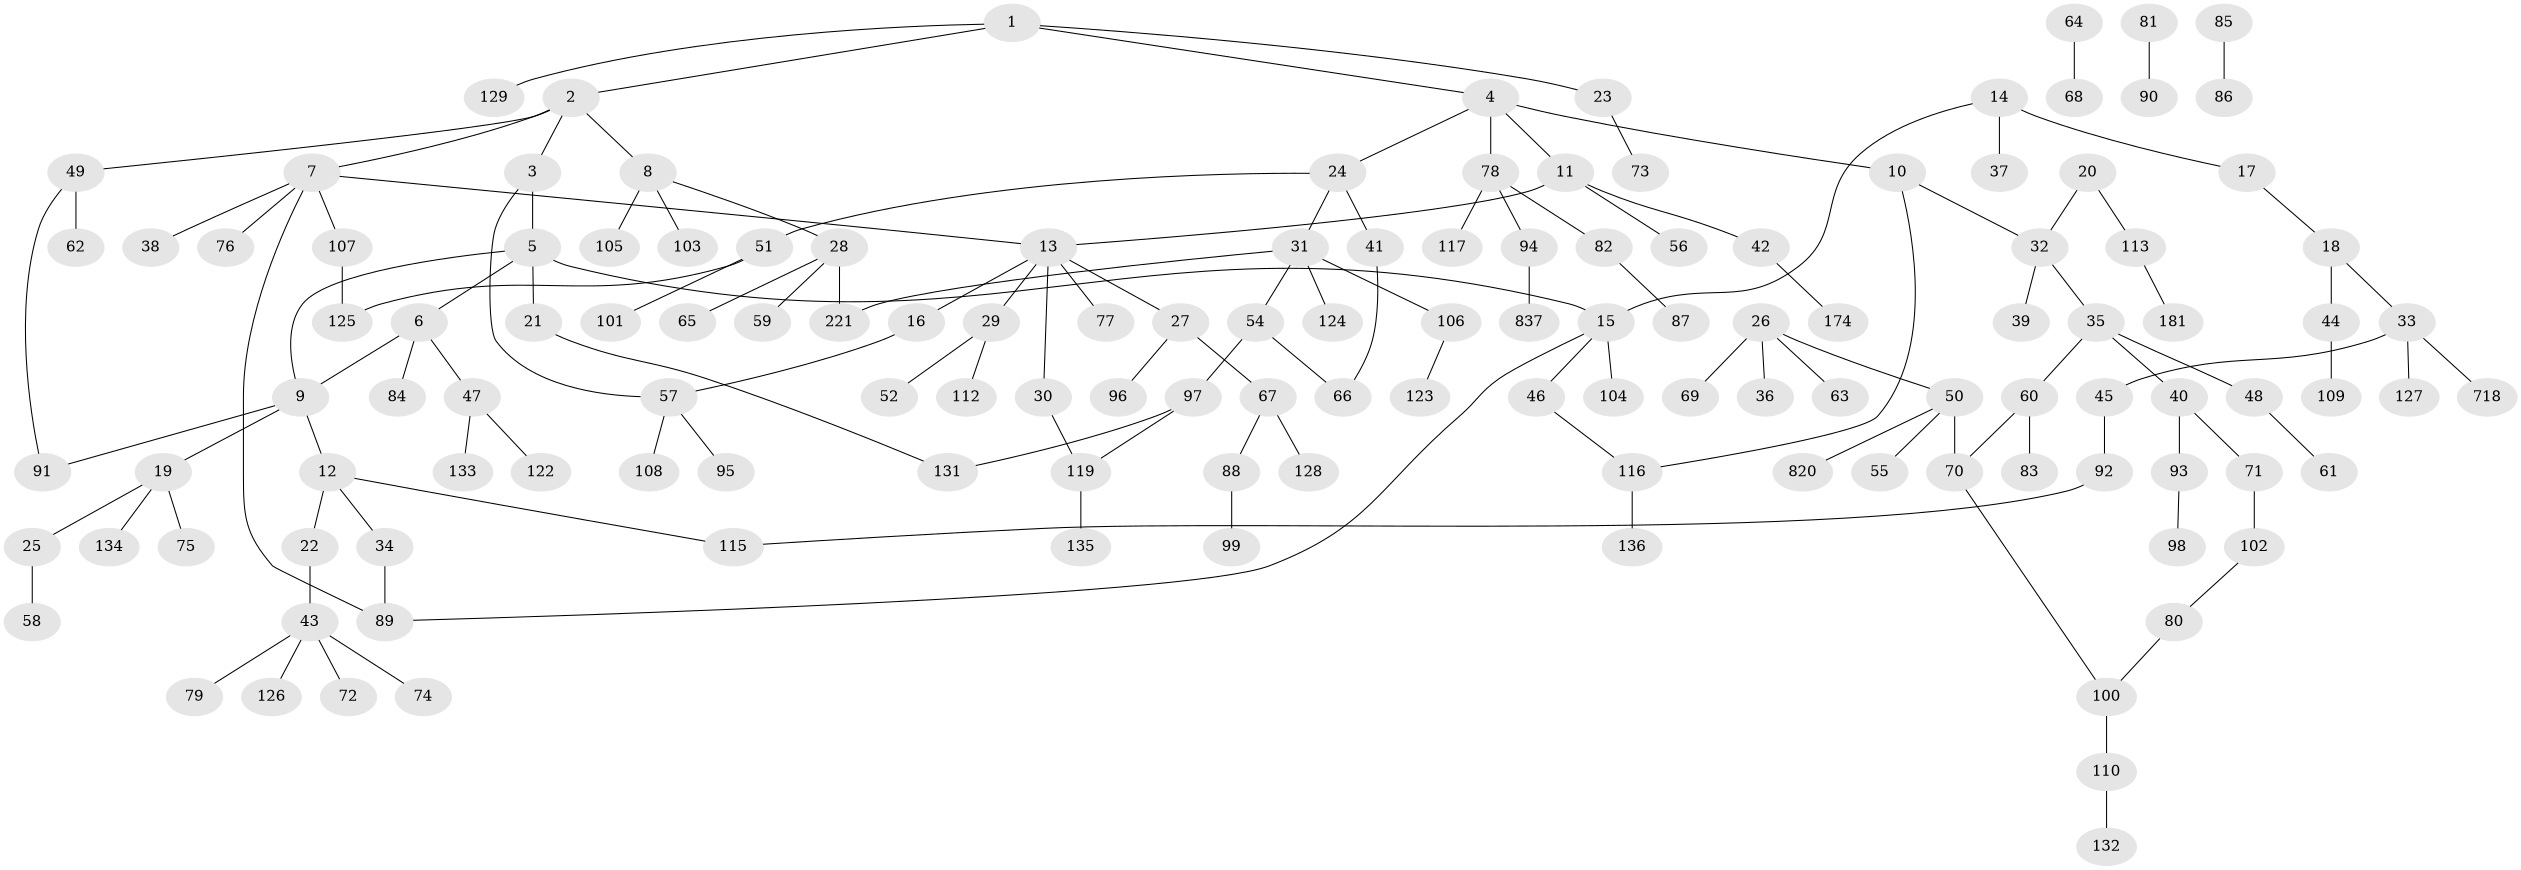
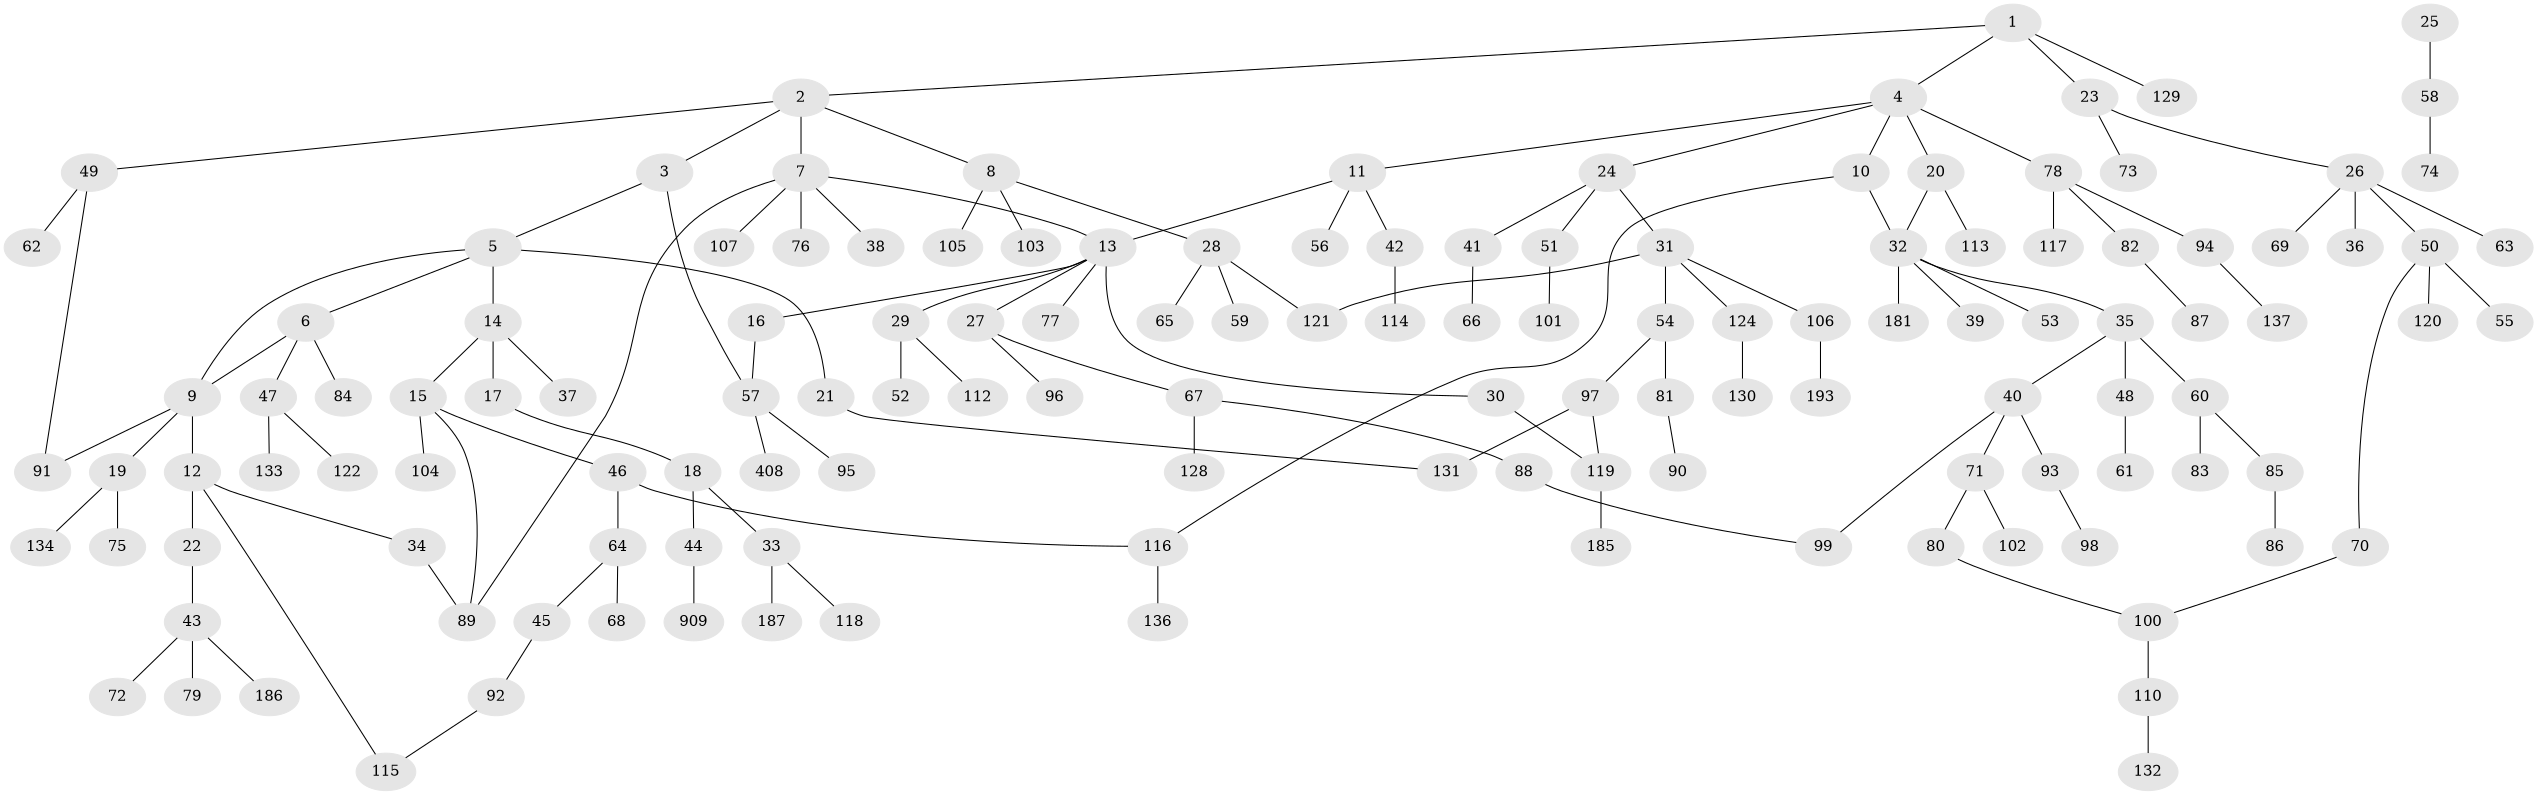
edge "4" -- "20": added
edge "23" -- "26": added
edge "5" -- "15": now "5" -- "14"
edge "113" -- "181": now "32" -- "181"
node "125": removed
node "221": label "221" -> "121"
node "837": label "837" -> "137"
node "174": label "174" -> "114"
node "53": added
edge "54" -- "66": now "54" -- "81"
edge "33" -- "45": now "64" -- "45"
node "123": label "123" -> "193"
node "130": added
node "109": label "109" -> "909"
node "127": label "127" -> "187"
node "718": label "718" -> "118"
edge "60" -- "70": now "60" -- "85"
edge "40" -- "99": added
node "108": label "108" -> "408"
node "820": label "820" -> "120"
edge "19" -- "25": removed
edge "46" -- "64": added
node "135": label "135" -> "185"
edge "102" -- "80": now "71" -- "80"
edge "43" -- "74": now "58" -- "74"
node "126": label "126" -> "186"
